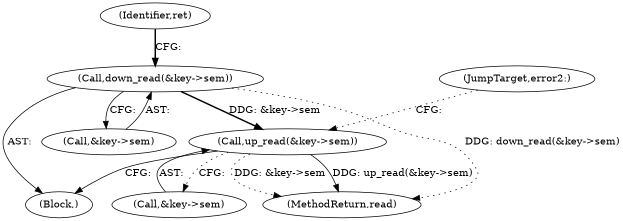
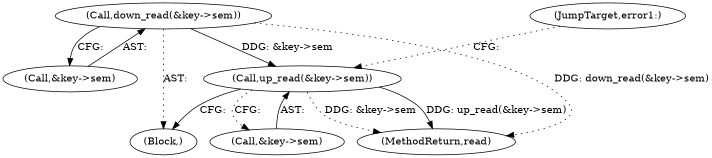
node "(Identifier,ret)": removed
node "(JumpTarget,error2:)": label "(JumpTarget,error2:)" -> "(JumpTarget,error1:)"
edge "(Call,down_read(&key->sem))" -> "(Call,up_read(&key->sem))": style bold -> solid
edge "(Call,down_read(&key->sem))" -> "(Block,)": style solid -> dotted
